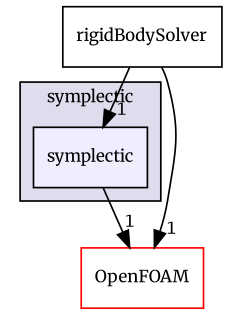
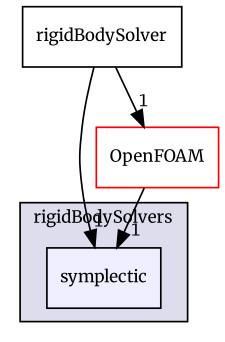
cluster "symplectic": label "symplectic" -> "rigidBodySolvers"
edge "symplectic" -> "OpenFOAM": reversed
